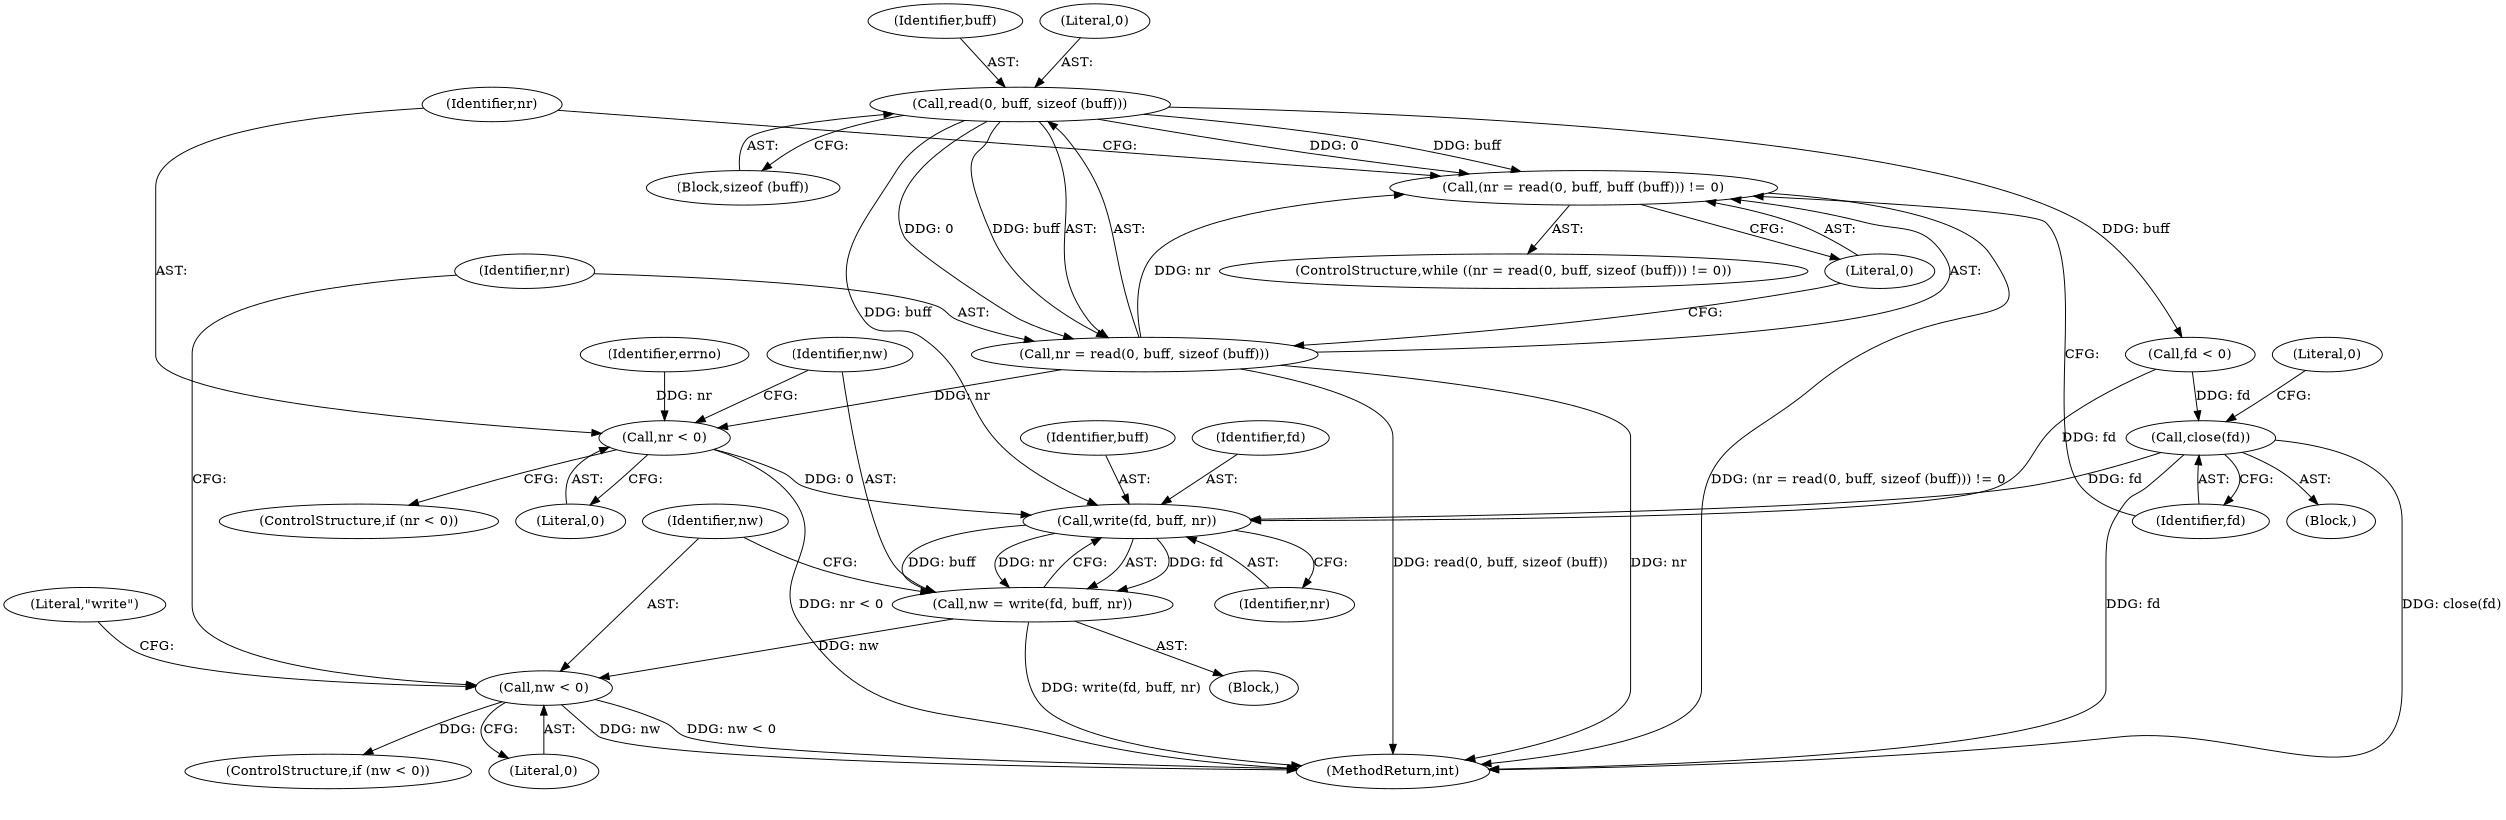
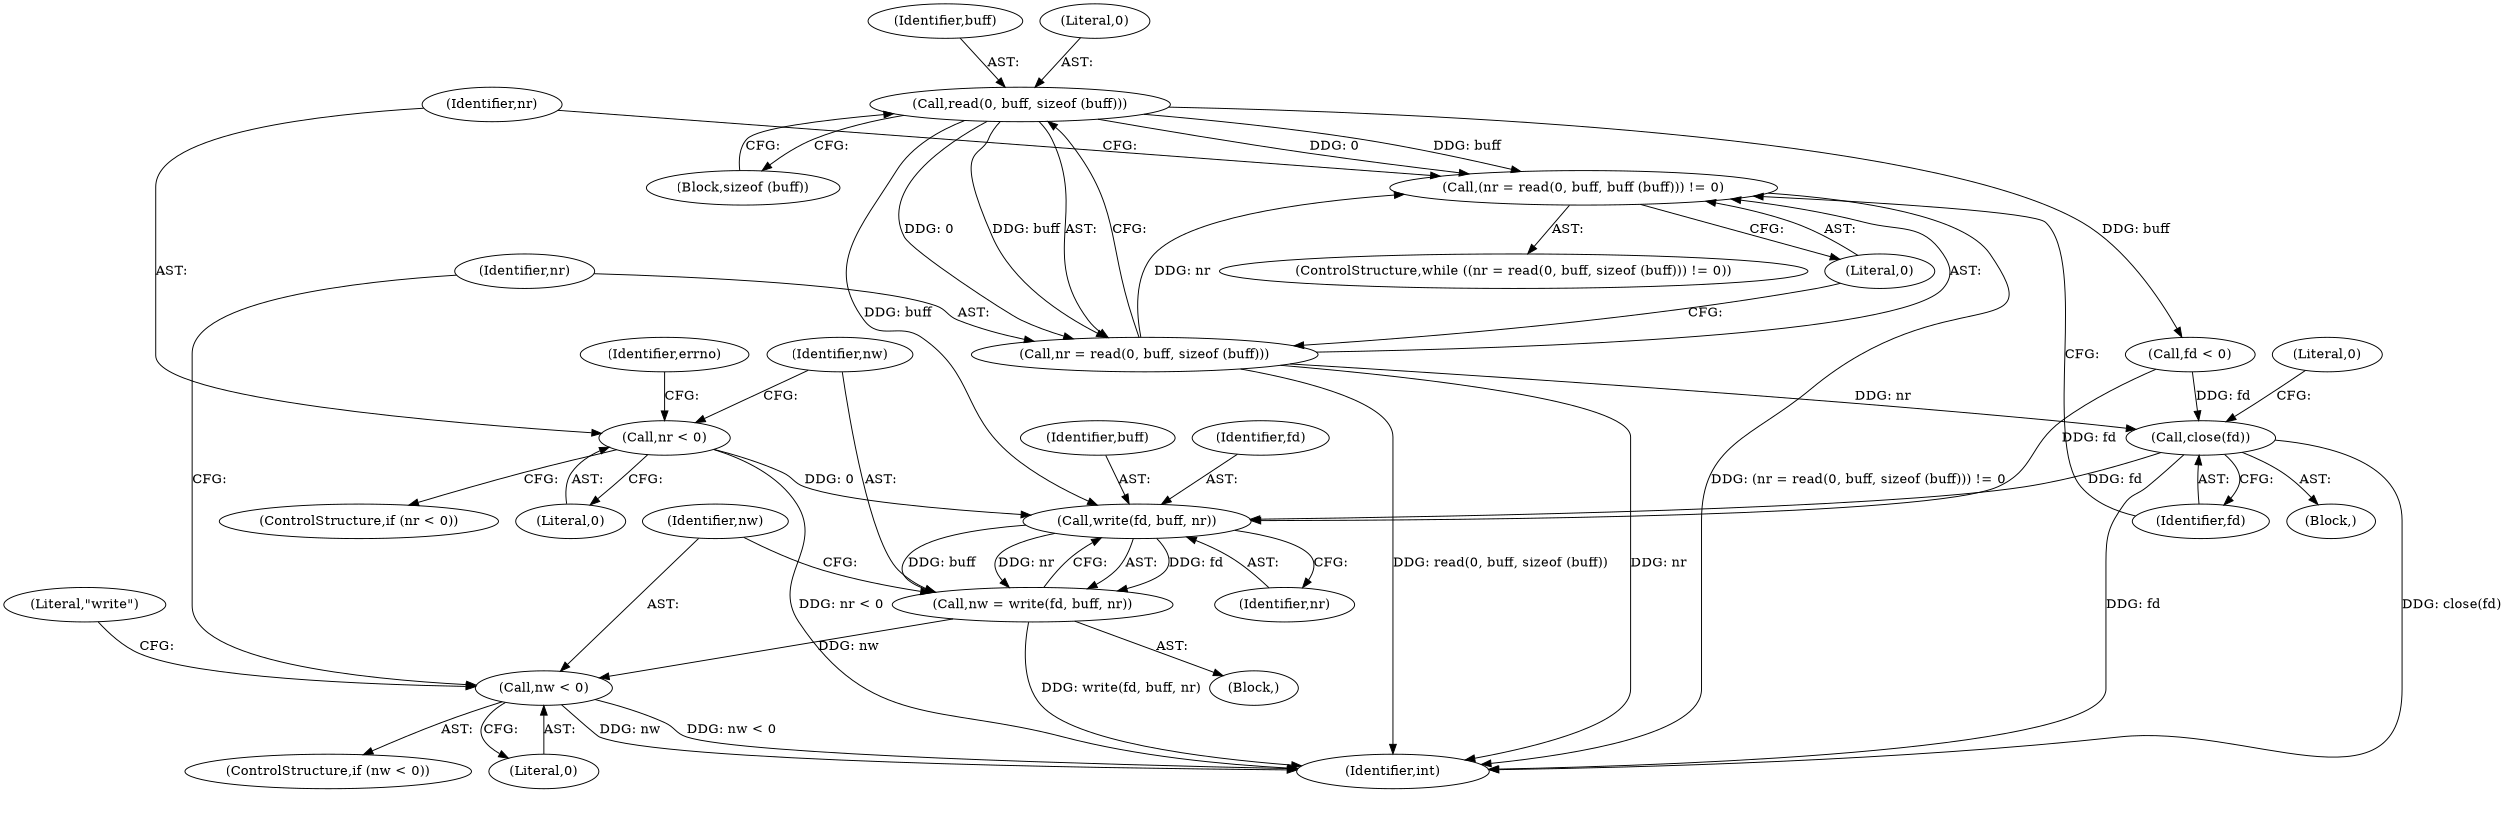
edge "(Block,sizeof (buff))" -> "(Call,read(0, buff, sizeof (buff)))": label "AST: " -> "CFG: "
edge "(Call,nr = read(0, buff, sizeof (buff)))" -> "(Call,read(0, buff, sizeof (buff)))": label "AST: " -> "CFG: "
edge "(Identifier,errno)" -> "(Call,nr < 0)": label "DDG: nr" -> "CFG: "
edge "(Call,nr = read(0, buff, sizeof (buff)))" -> "(Call,nr < 0)": now "(Call,nr = read(0, buff, sizeof (buff)))" -> "(Call,close(fd))"
edge "(Call,nw < 0)" -> "(ControlStructure,if (nw < 0))": label "DDG: " -> "AST: "
node "(MethodReturn,int)": label "(MethodReturn,int)" -> "(Identifier,int)"
